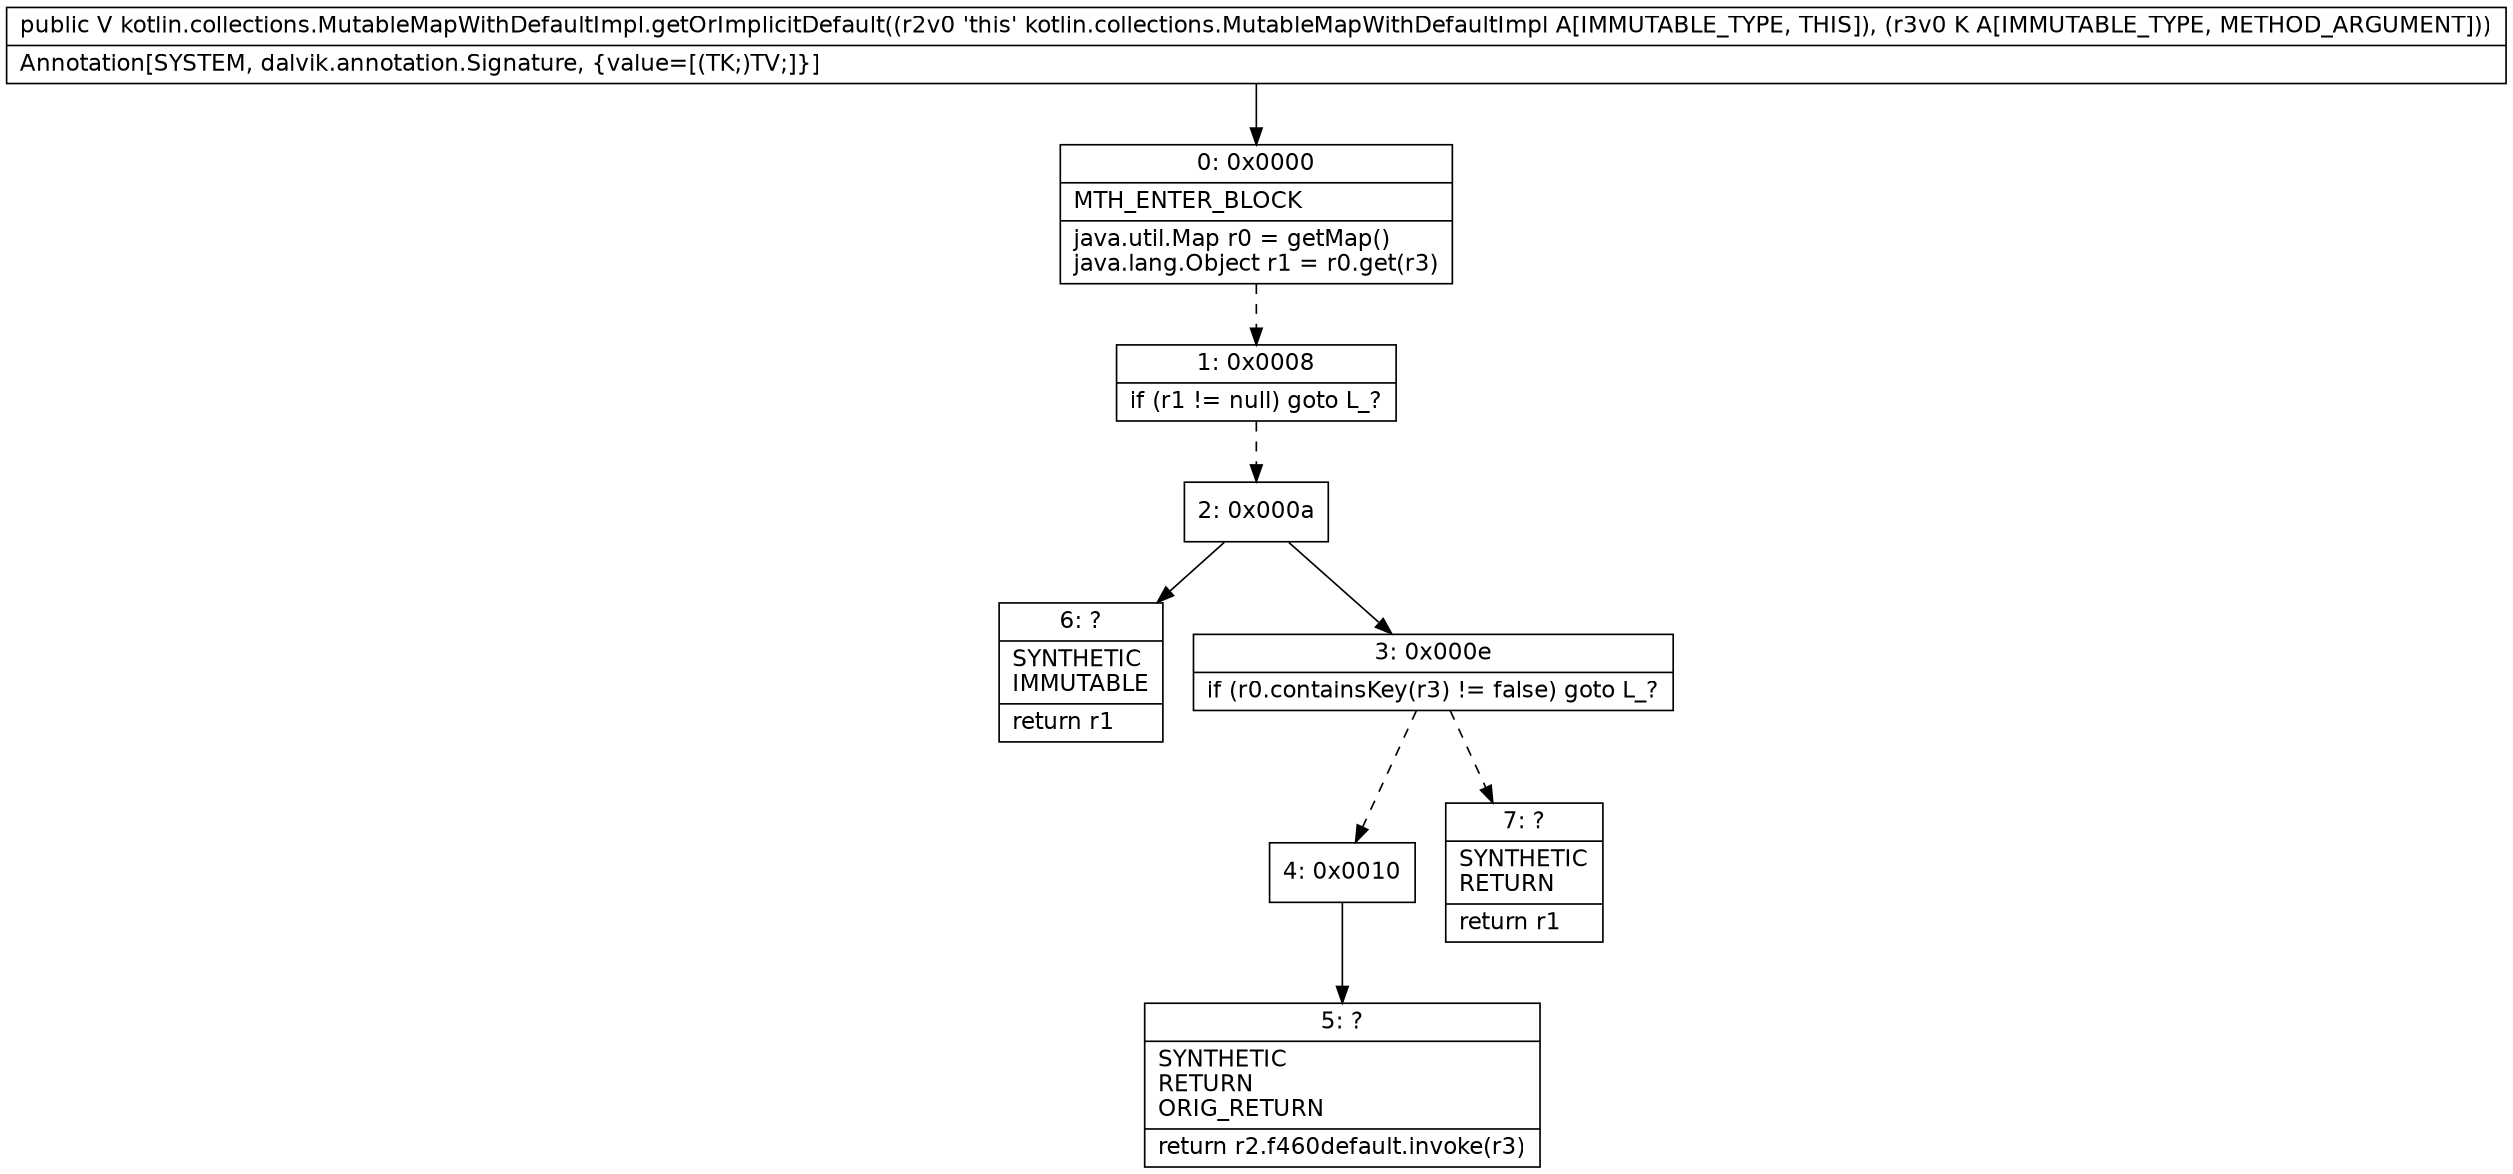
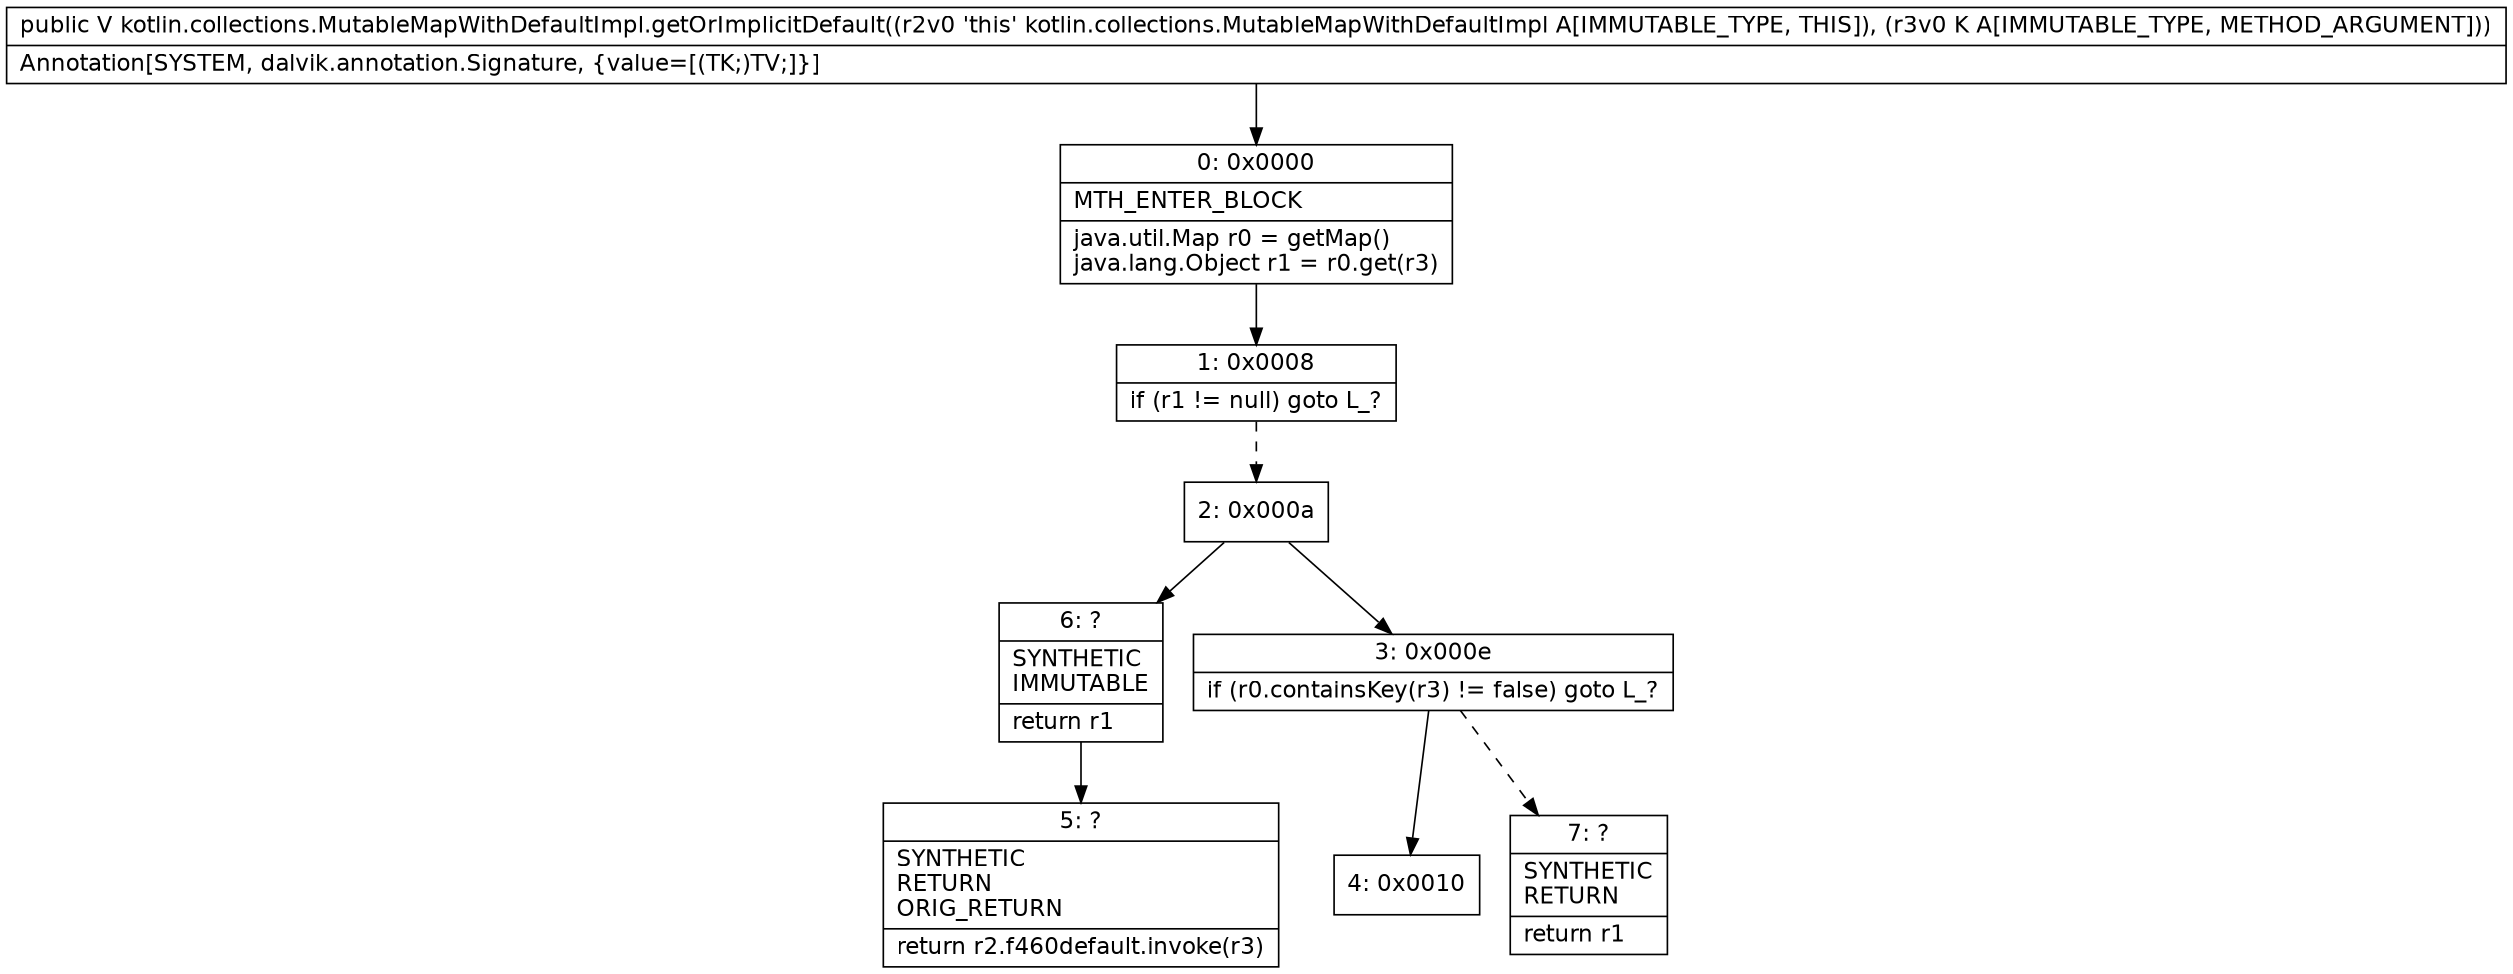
edge "0: 0x0000" -> "1: 0x0008": style dashed -> solid
edge "3: 0x000e" -> "4: 0x0010": style dashed -> solid
edge "4: 0x0010" -> "5: ?": now "6: ?" -> "5: ?"
